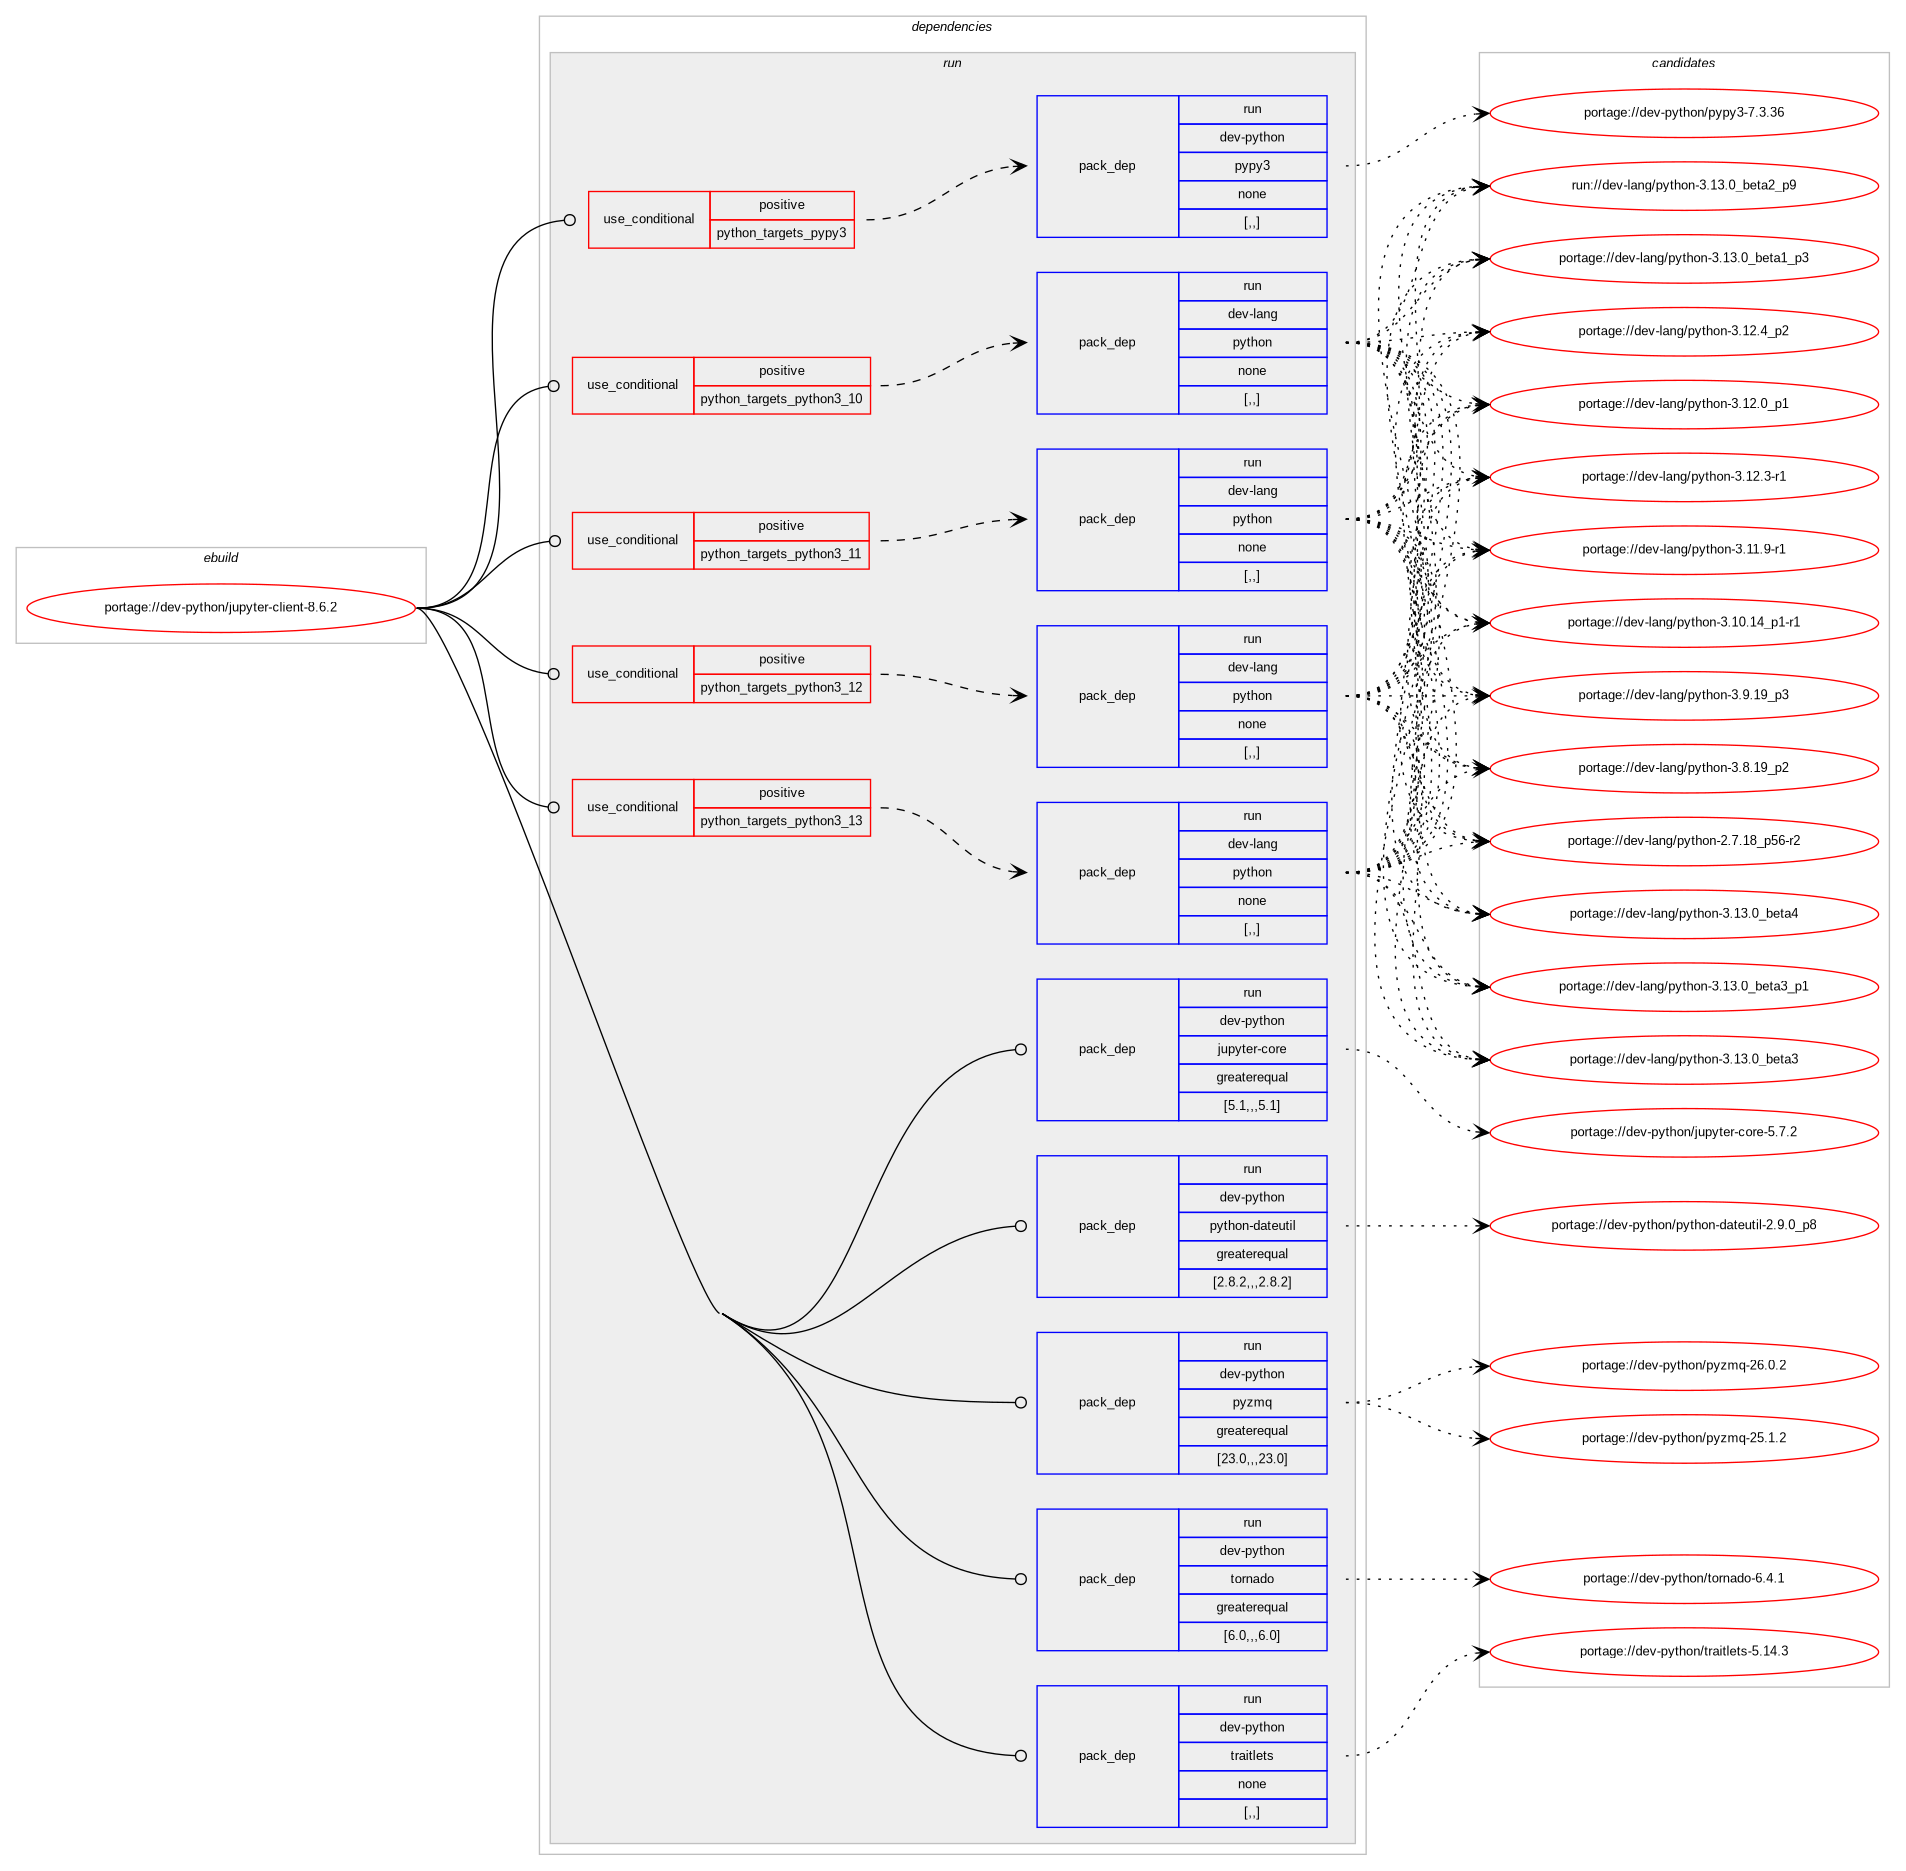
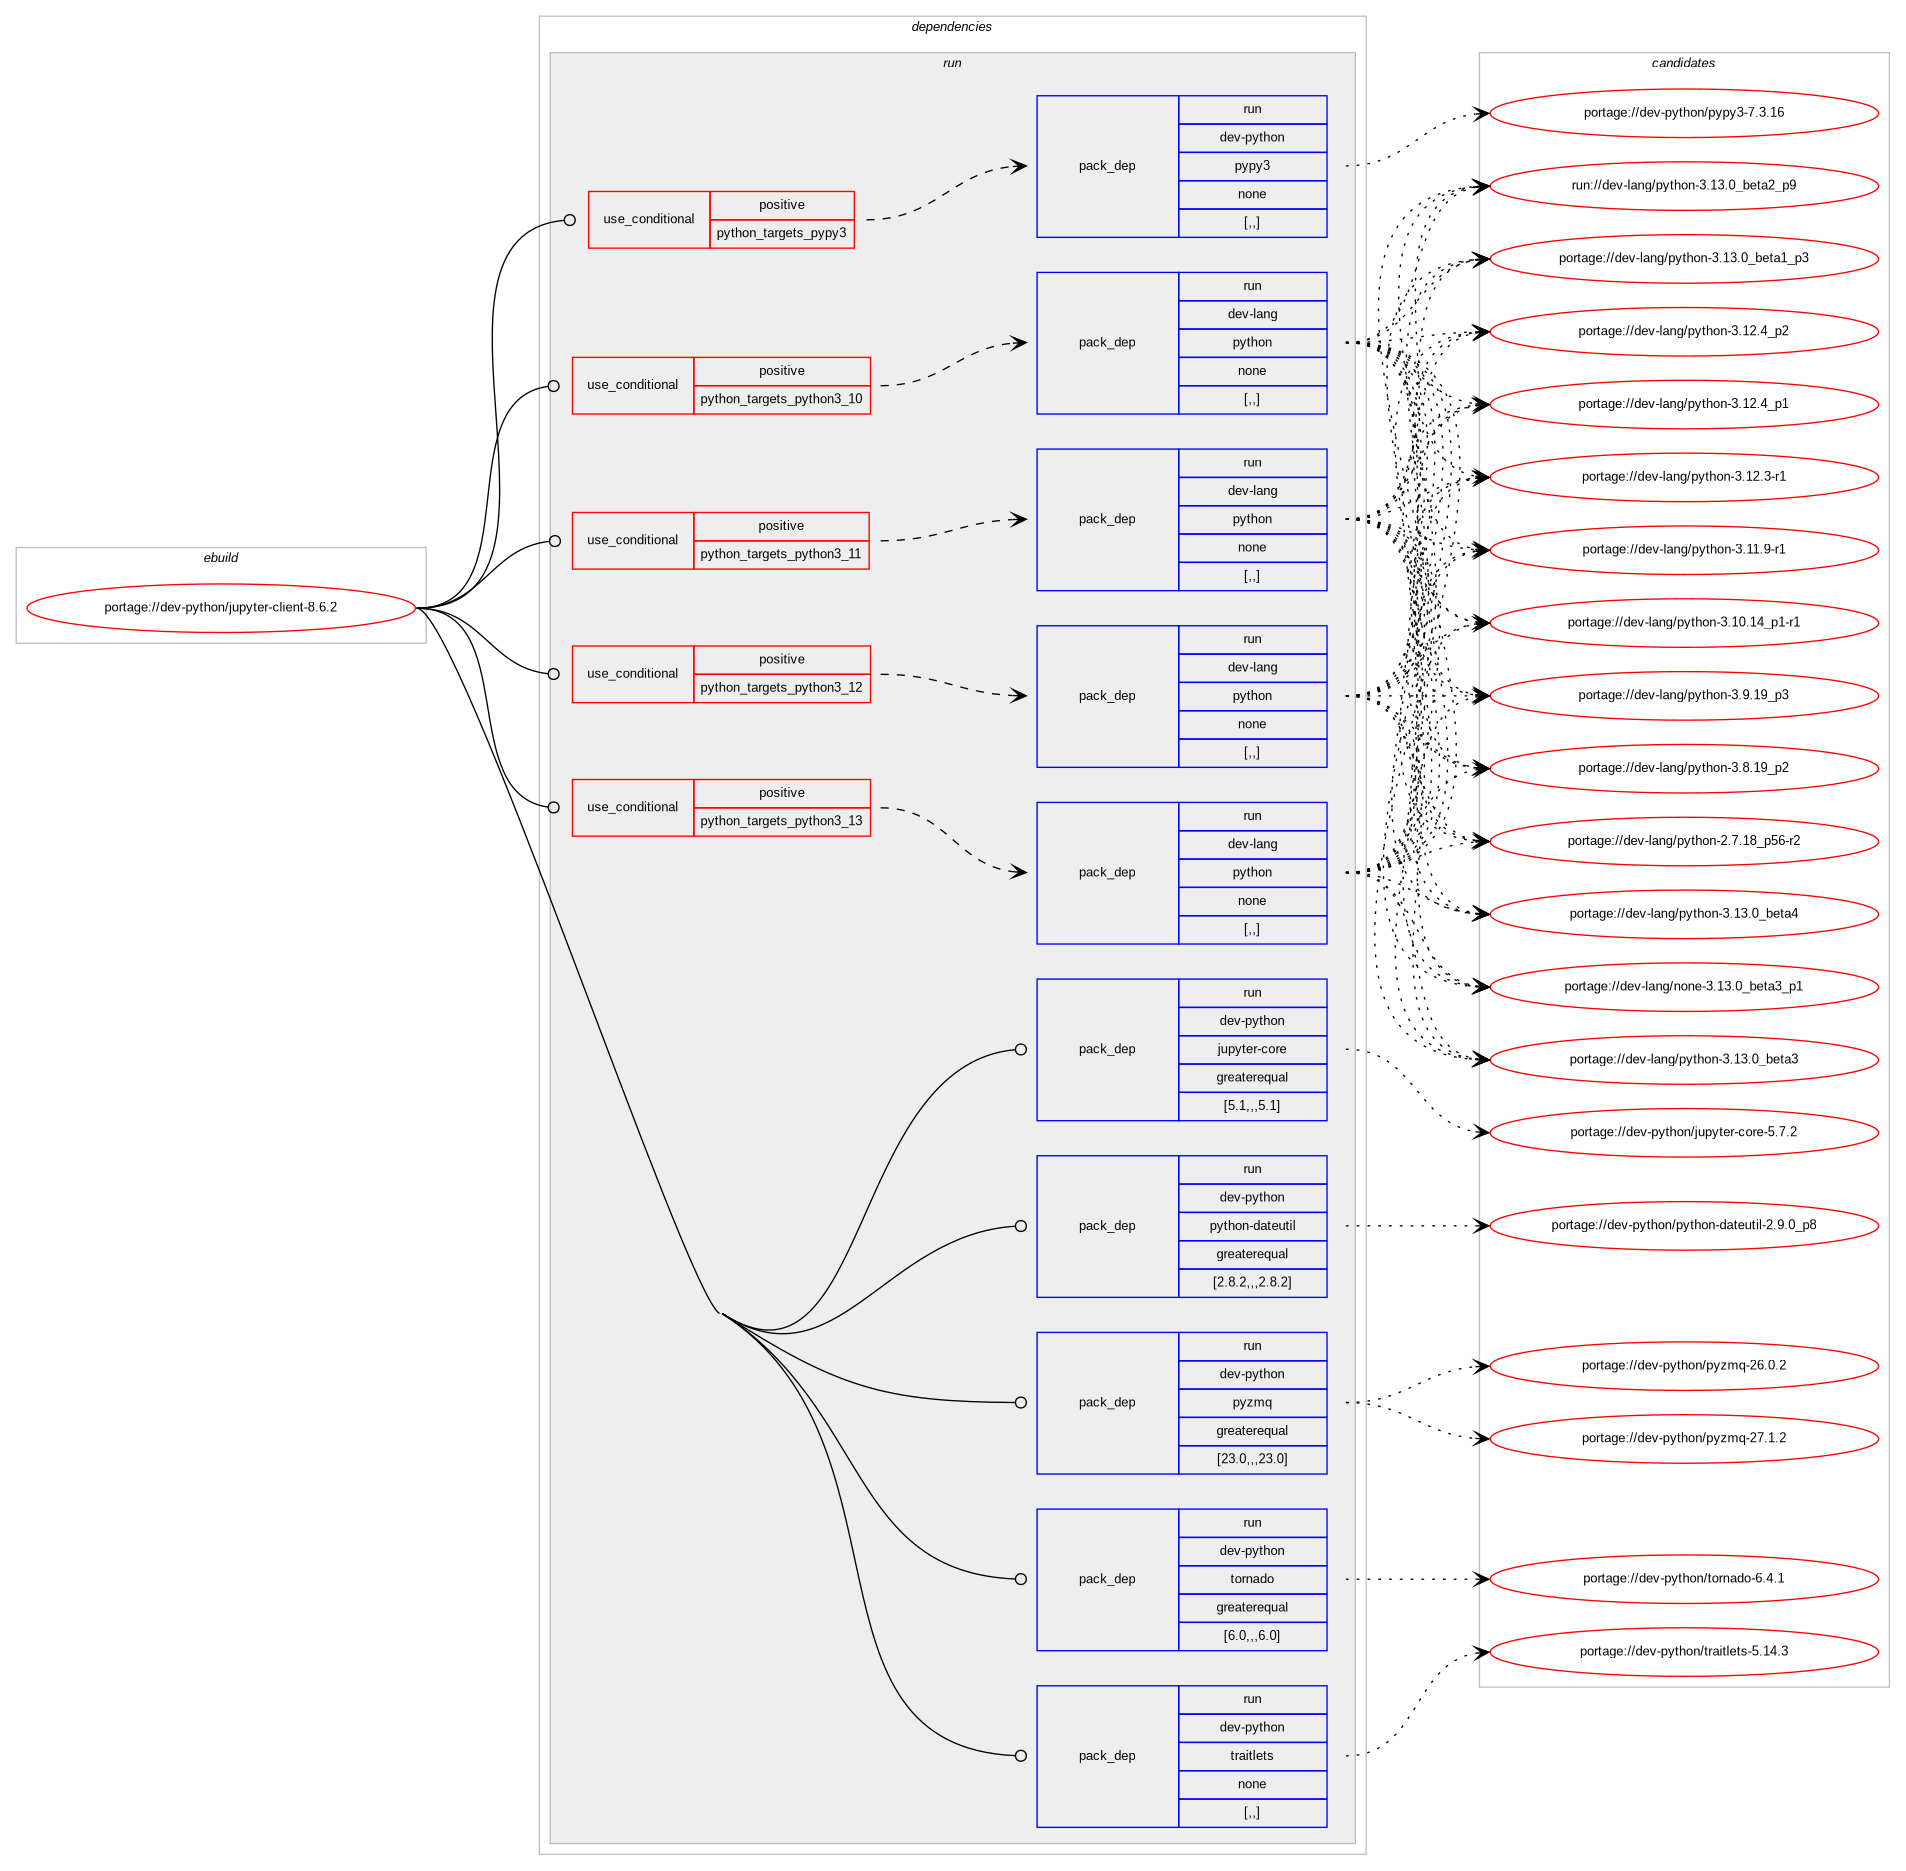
node "portage://dev-python/pypy3-7.3.36": label "portage://dev-python/pypy3-7.3.36" -> "portage://dev-python/pypy3-7.3.16"
node "portage://dev-lang/python-3.12.0_p1": label "portage://dev-lang/python-3.12.0_p1" -> "portage://dev-lang/python-3.12.4_p1"
node "portage://dev-lang/python-3.13.0_beta3_p1": label "portage://dev-lang/python-3.13.0_beta3_p1" -> "portage://dev-lang/none-3.13.0_beta3_p1"
node "portage://dev-python/pyzmq-25.1.2": label "portage://dev-python/pyzmq-25.1.2" -> "portage://dev-python/pyzmq-27.1.2"
